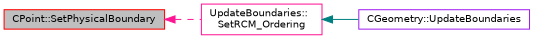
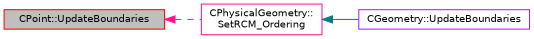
node "CPoint::SetPhysicalBoundary": label "CPoint::SetPhysicalBoundary" -> "CPoint::UpdateBoundaries"
node "UpdateBoundaries:: SetRCM_Ordering": label "UpdateBoundaries:: SetRCM_Ordering" -> "CPhysicalGeometry:: SetRCM_Ordering"
